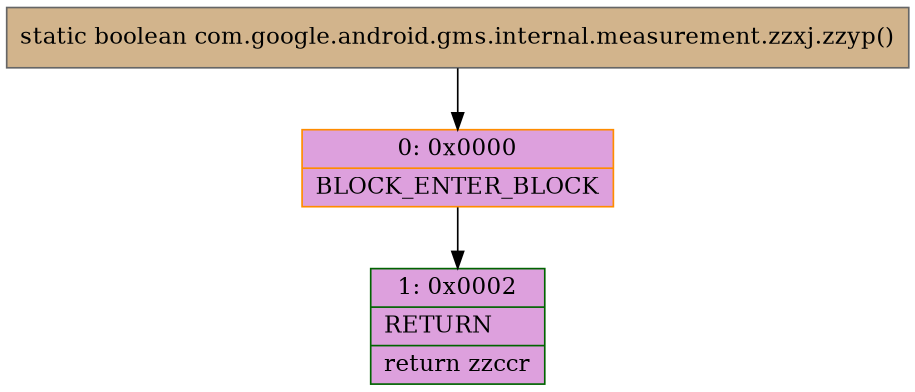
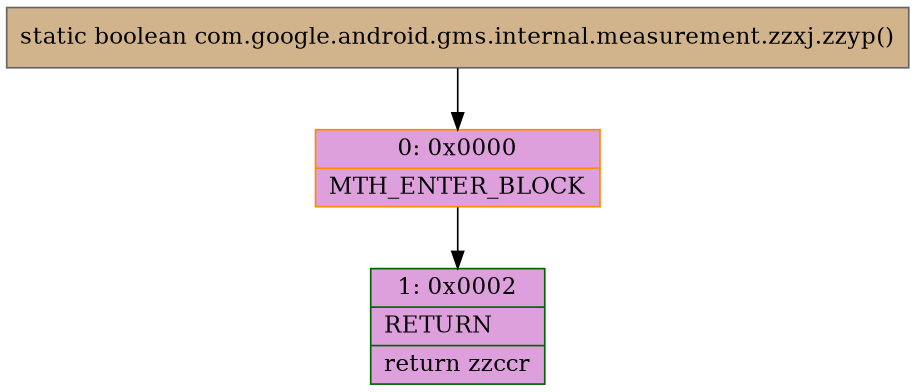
node "0: 0x0000": text "BLOCK_ENTER_BLOCK" -> "MTH_ENTER_BLOCK"
